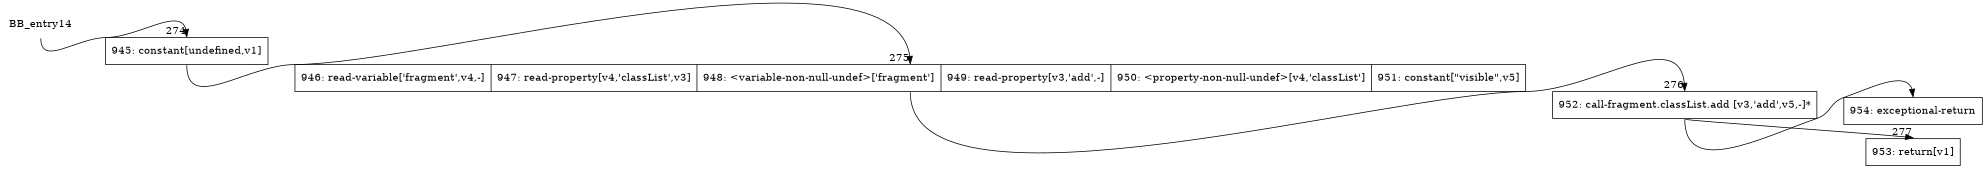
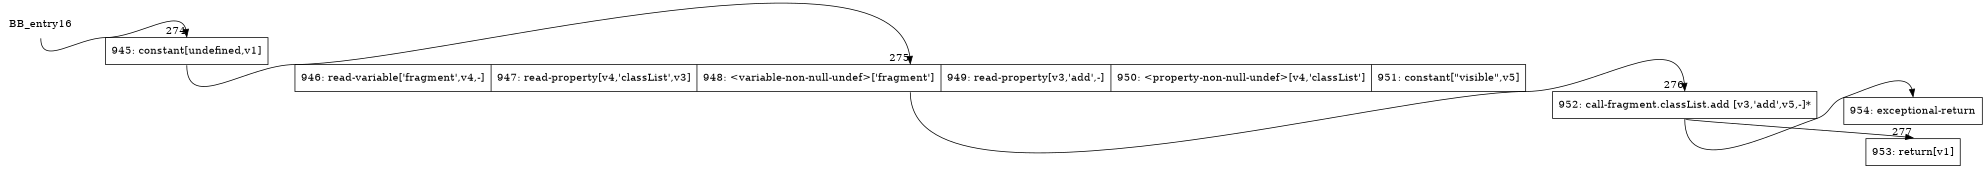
node "BB_entry14": label "BB_entry14" -> "BB_entry16"
